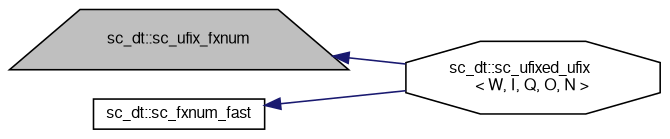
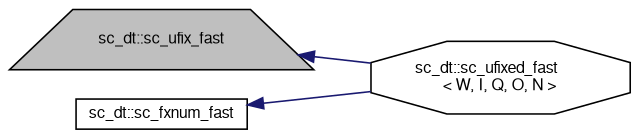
node "sc_dt::sc_ufix_fxnum": label "sc_dt::sc_ufix_fxnum" -> "sc_dt::sc_ufix_fast"
node "sc_dt::sc_ufixed_ufix < W, I, Q, O, N >": label "sc_dt::sc_ufixed_ufix < W, I, Q, O, N >" -> "sc_dt::sc_ufixed_fast < W, I, Q, O, N >"
